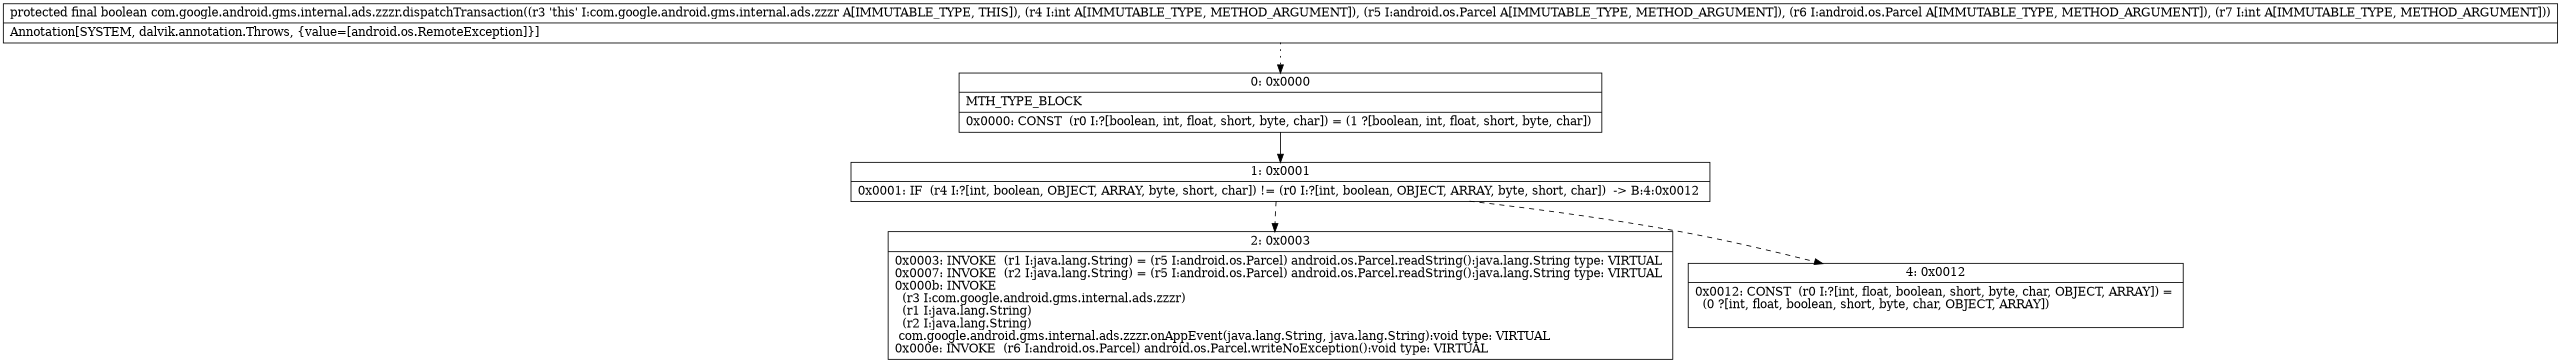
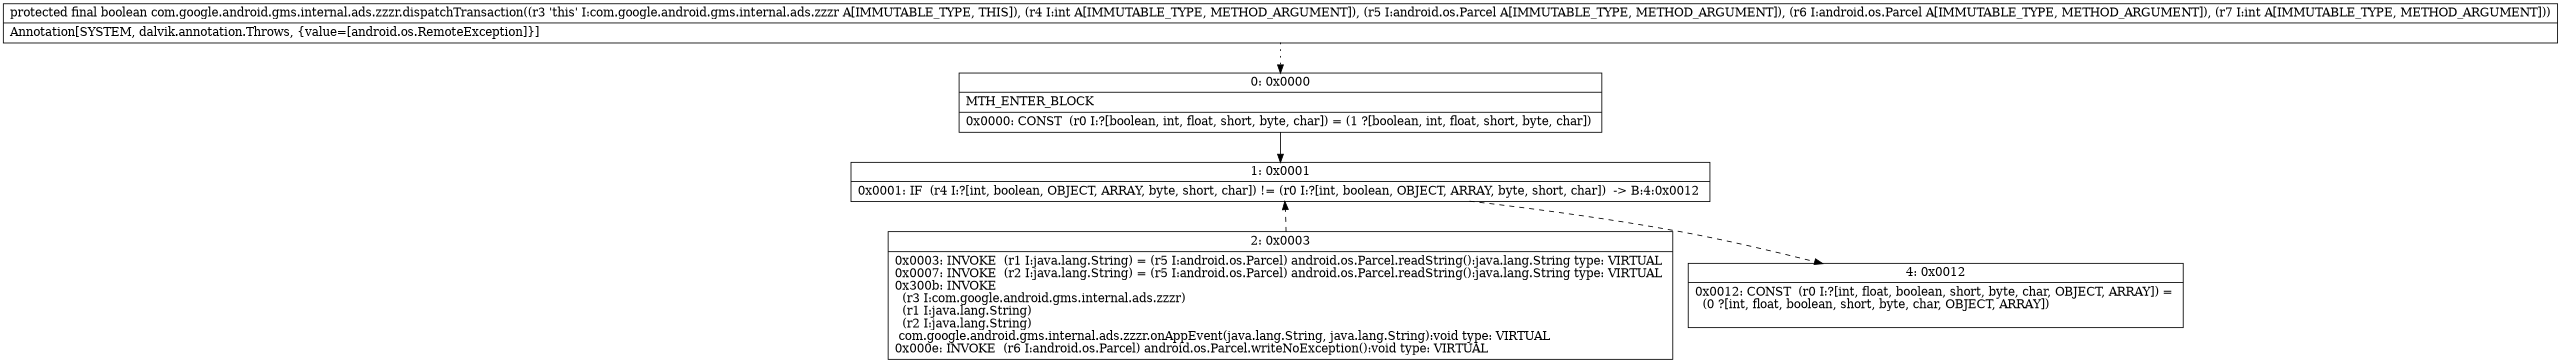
node "0: 0x0000": text "MTH_TYPE_BLOCK" -> "MTH_ENTER_BLOCK"
edge "1: 0x0001" -> "2: 0x0003": reversed
node "2: 0x0003": text "0x000b: INVOKE" -> "0x300b: INVOKE"
